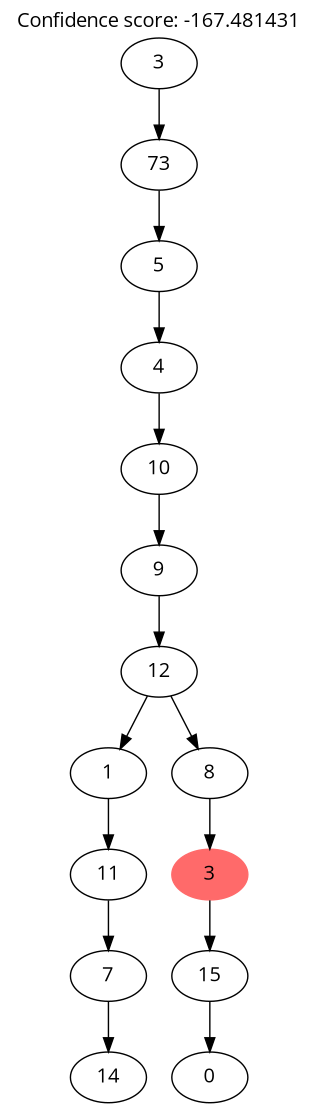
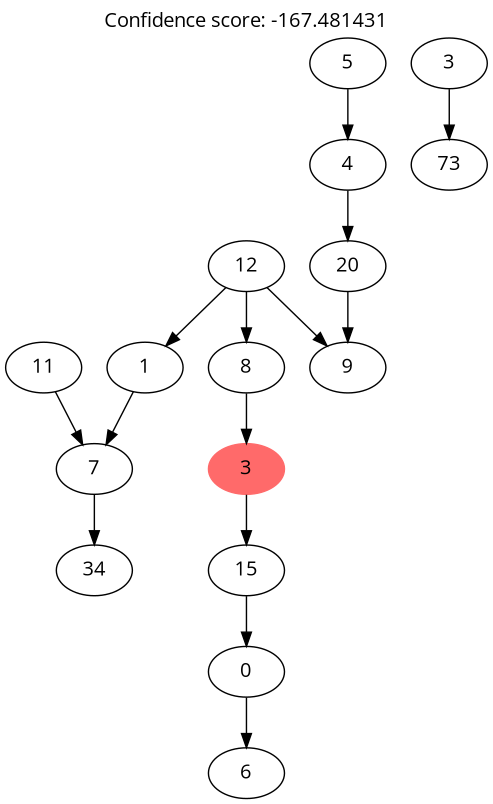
edge "73" -> "5": removed
node "10": label "10" -> "20"
edge "9" -> "12": reversed
node "6": added
edge "1" -> "11": now "1" -> "7"
node "14": label "14" -> "34"
